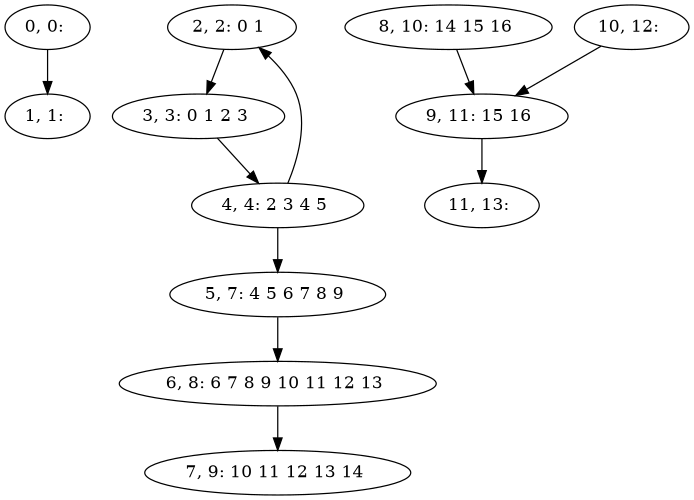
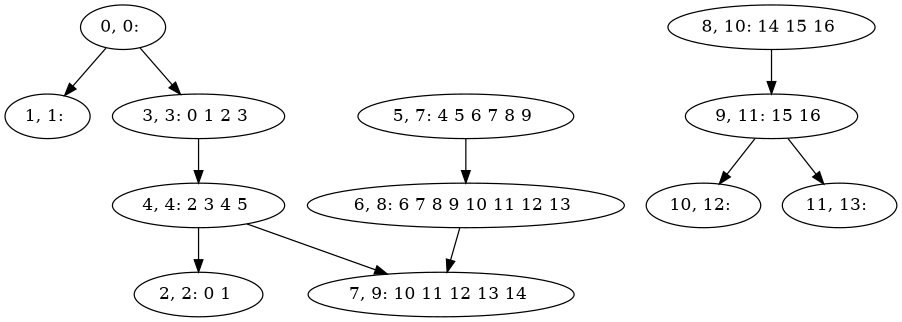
edge "2, 2: 0 1" -> "3, 3: 0 1 2 3": now "0, 0:" -> "3, 3: 0 1 2 3"
edge "10, 12:" -> "9, 11: 15 16": reversed
edge "4, 4: 2 3 4 5" -> "5, 7: 4 5 6 7 8 9": now "4, 4: 2 3 4 5" -> "7, 9: 10 11 12 13 14"
